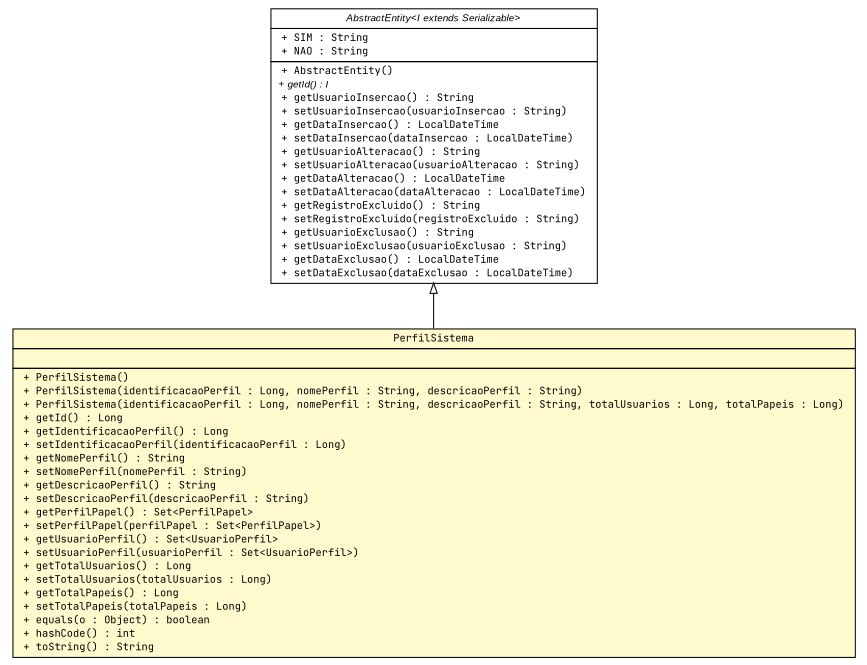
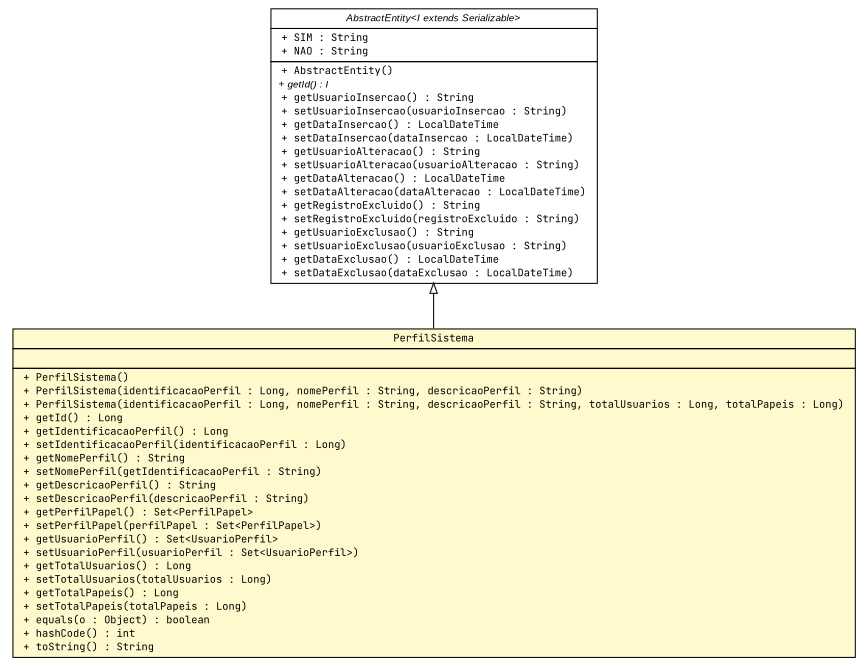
node "PerfilSistema": text "+ setNomePerfil(nomePerfil : String)" -> "+ setNomePerfil(getIdentificacaoPerfil : String)"
